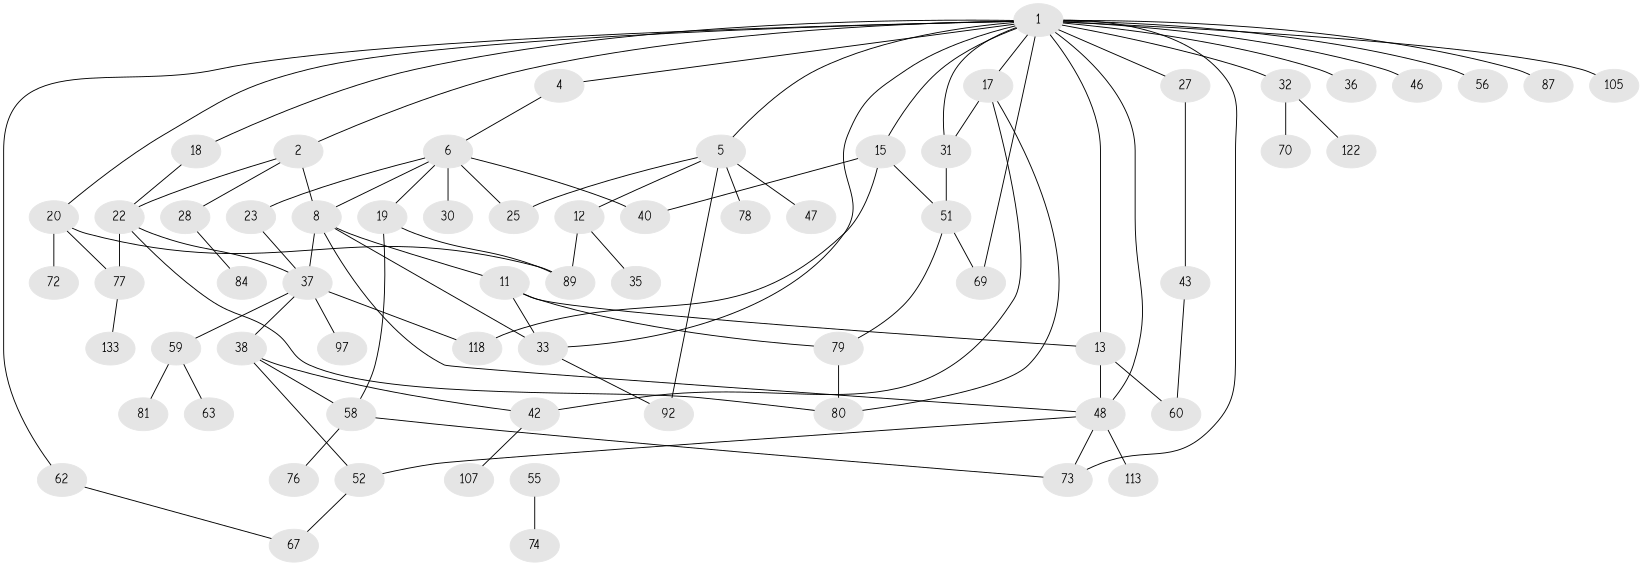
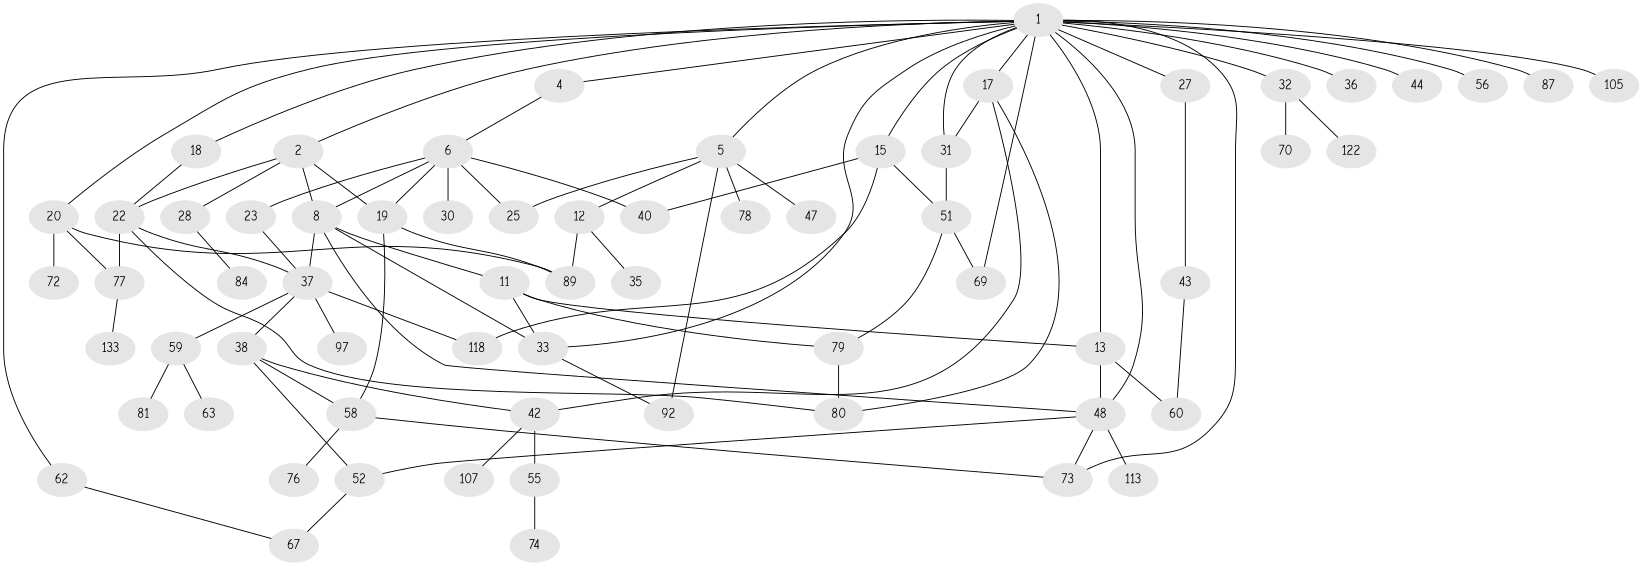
node "46": label "46" -> "44"
edge "2" -- "19": added
edge "42" -- "55": added
